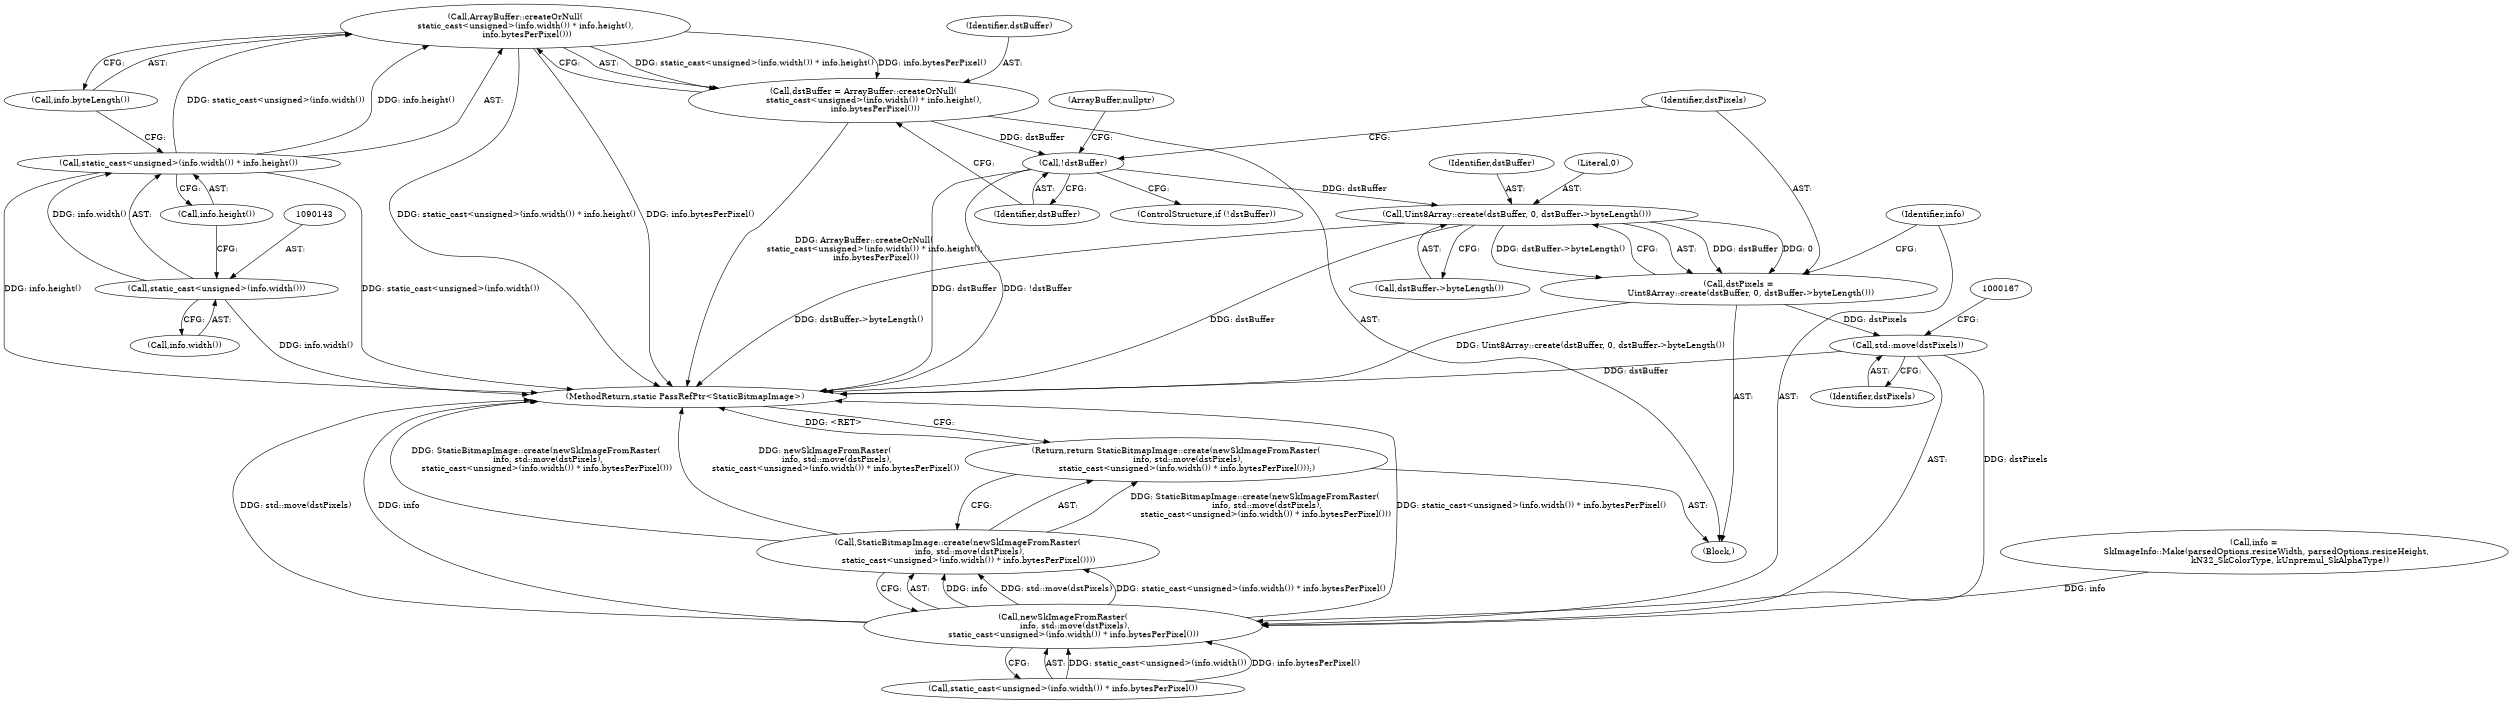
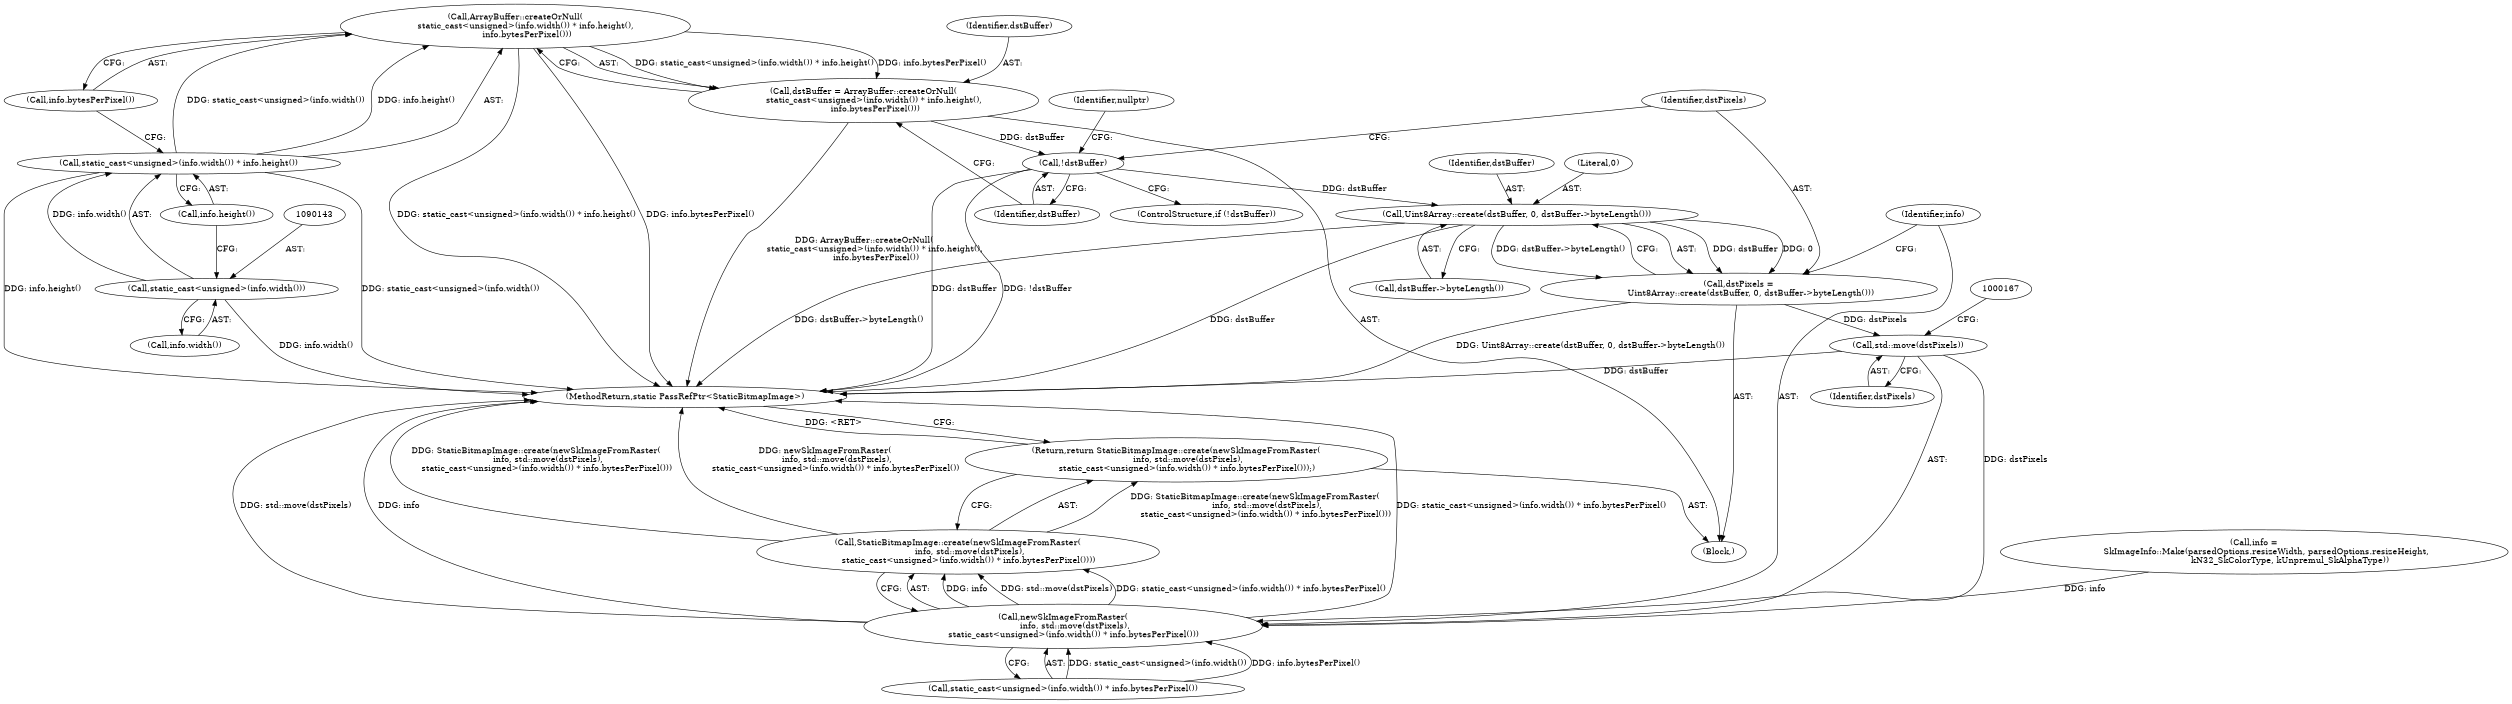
node "(Call,info.byteLength())": label "(Call,info.byteLength())" -> "(Call,info.bytesPerPixel())"
node "(ArrayBuffer,nullptr)": label "(ArrayBuffer,nullptr)" -> "(Identifier,nullptr)"
